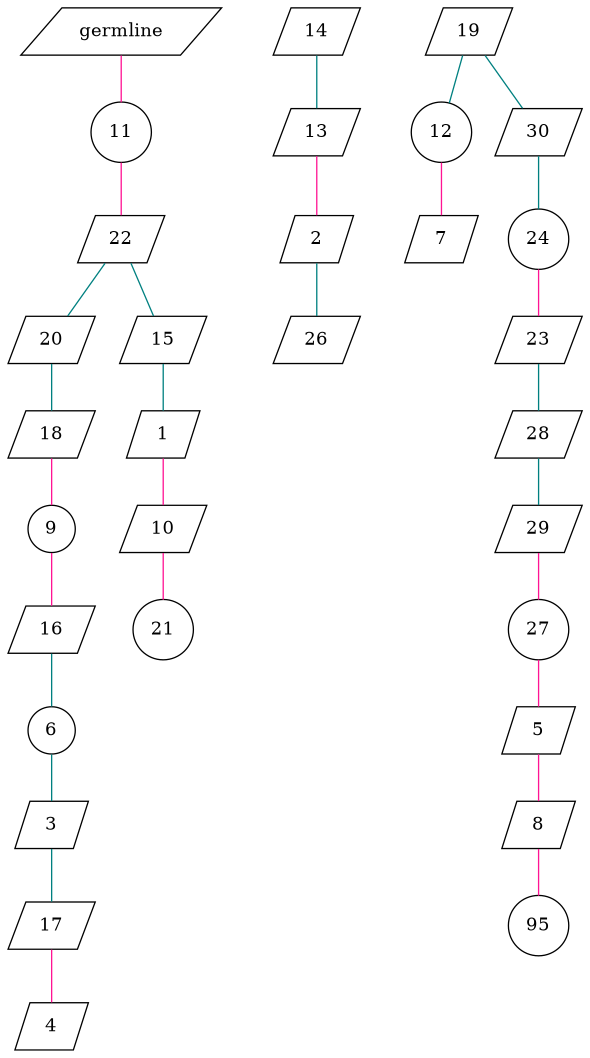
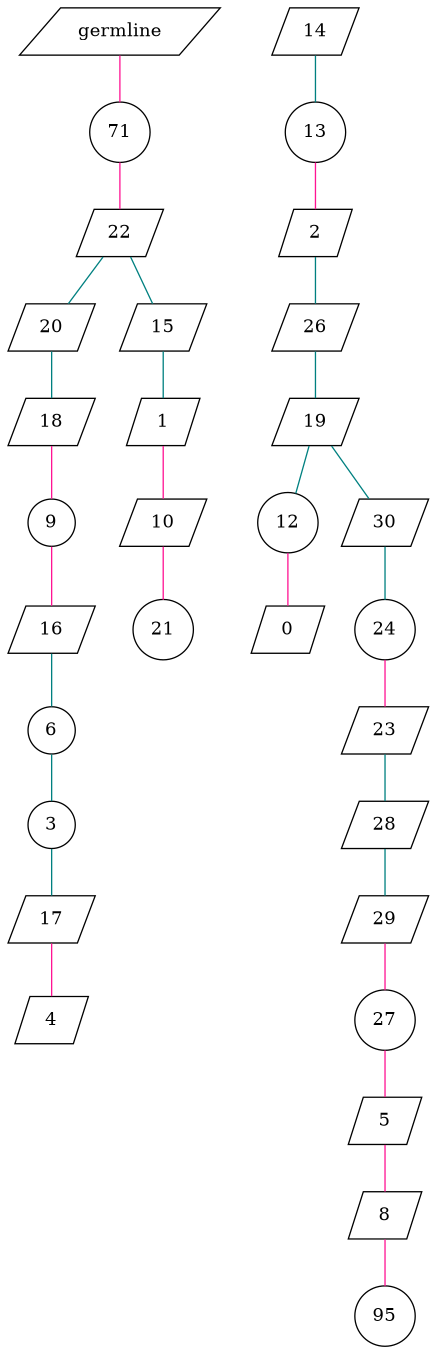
node "11": label "11" -> "71"
node "13": shape parallelogram -> circle
node "7": label "7" -> "0"
edge "26" -- "19": added
node "3": shape parallelogram -> circle
